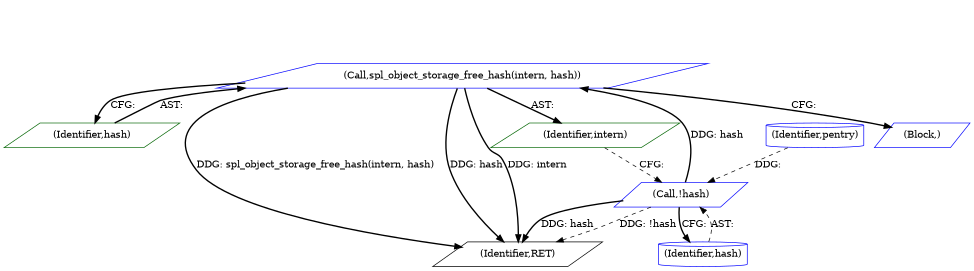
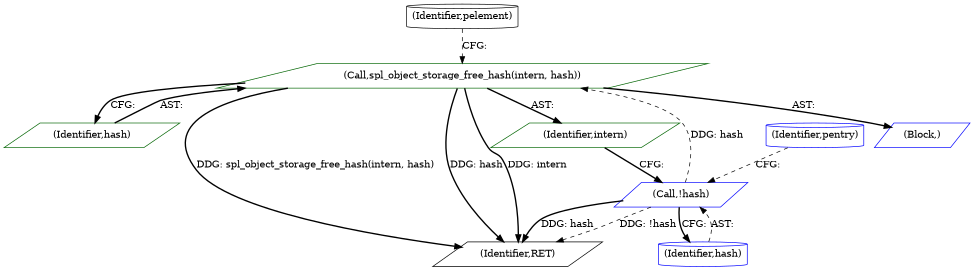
node "(Identifier,pelement)": added
node "(Call,spl_object_storage_free_hash(intern, hash))": color blue -> darkgreen
edge "(Call,spl_object_storage_free_hash(intern, hash))" -> "(Block,)": label "CFG: " -> "AST: "
edge "(Call,!hash)" -> "(Call,spl_object_storage_free_hash(intern, hash))": style bold -> dashed
edge "(Identifier,intern)" -> "(Call,!hash)": style dashed -> bold
edge "(Identifier,pentry)" -> "(Call,!hash)": label "DDG: " -> "CFG: "
